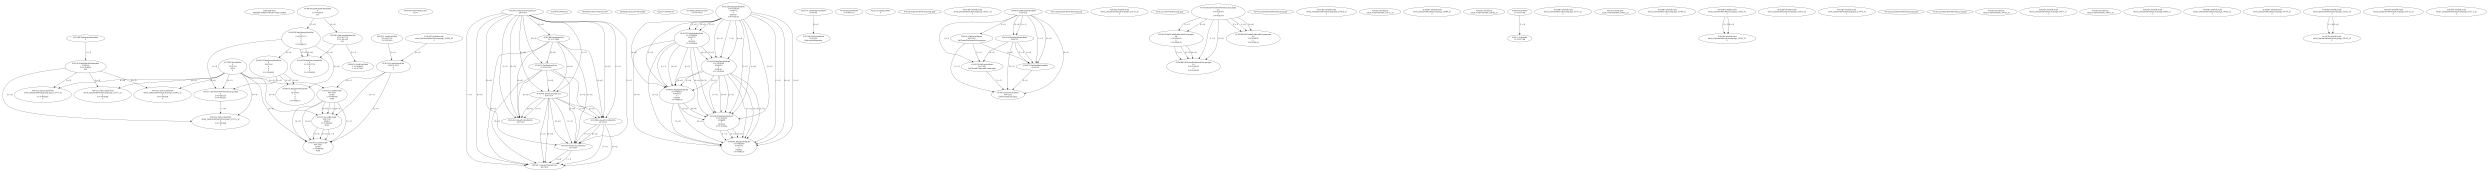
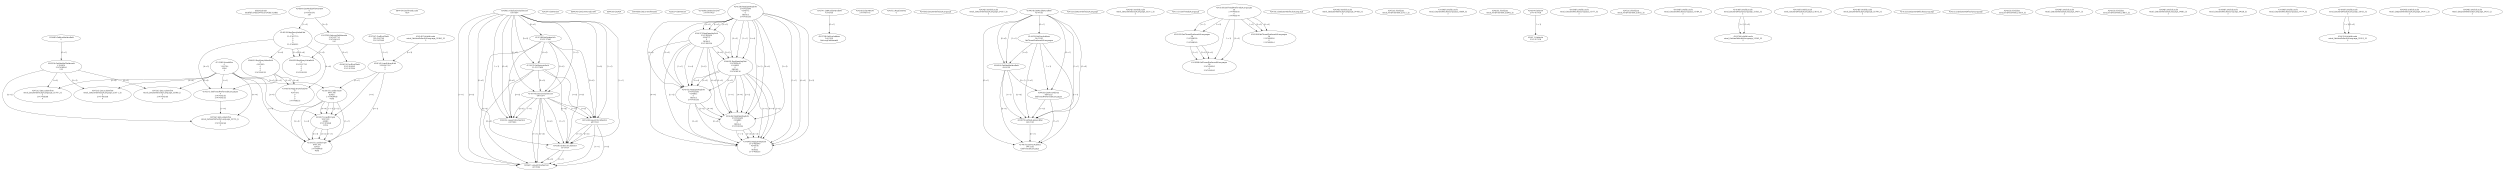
node "6844560.GetACP": added
edge "4244024.GetProcAddress 9441320 GetThreadPreferredUILanguages" -> "4244044.GetModuleHandleW 4244120": added, label "(1-->0)"
edge "4244050.GetProcAddress 9441320 SetThreadPreferredUILanguages" -> "4244070.GetModuleHandleW 4244120": added, label "(1-->0)"
